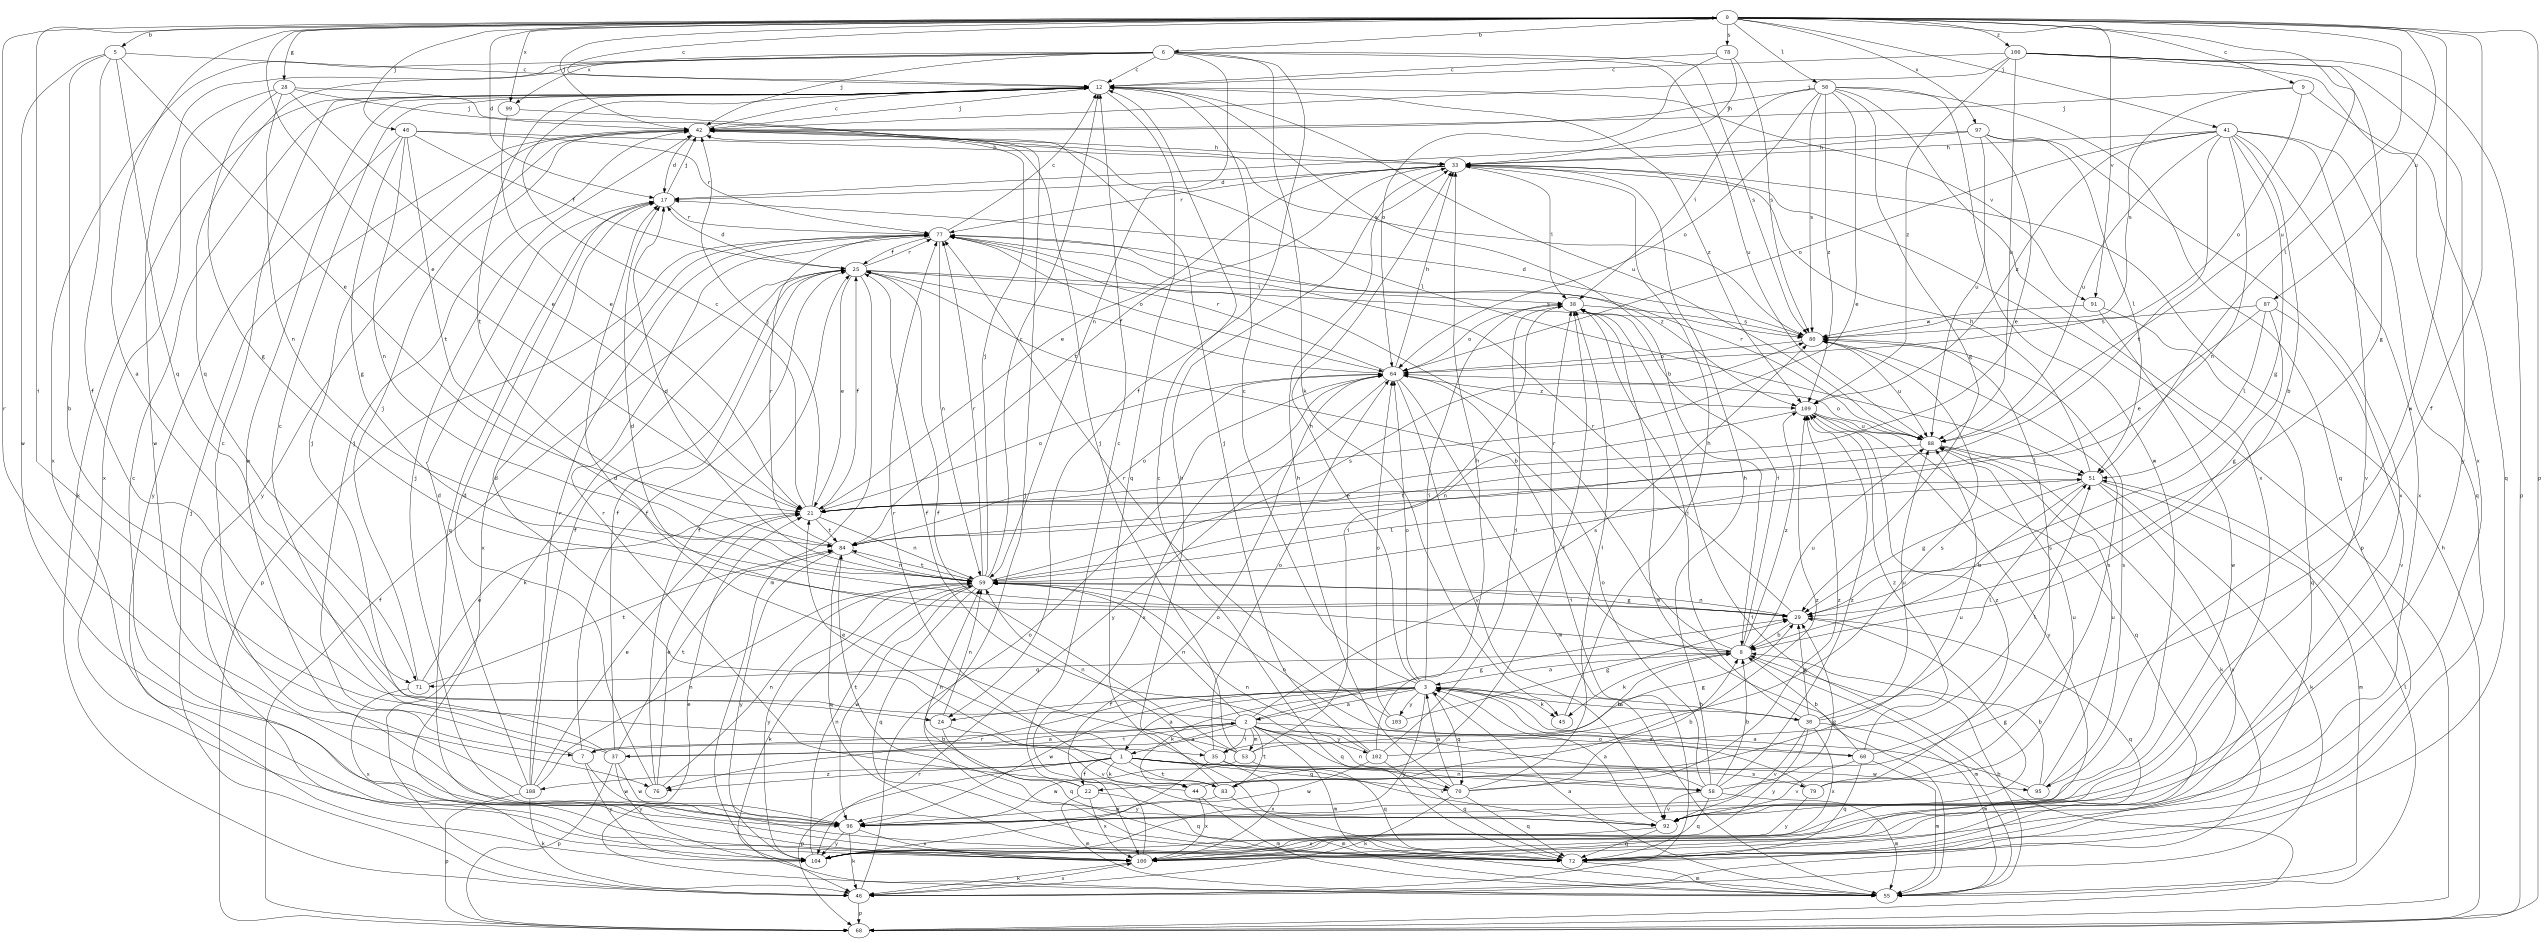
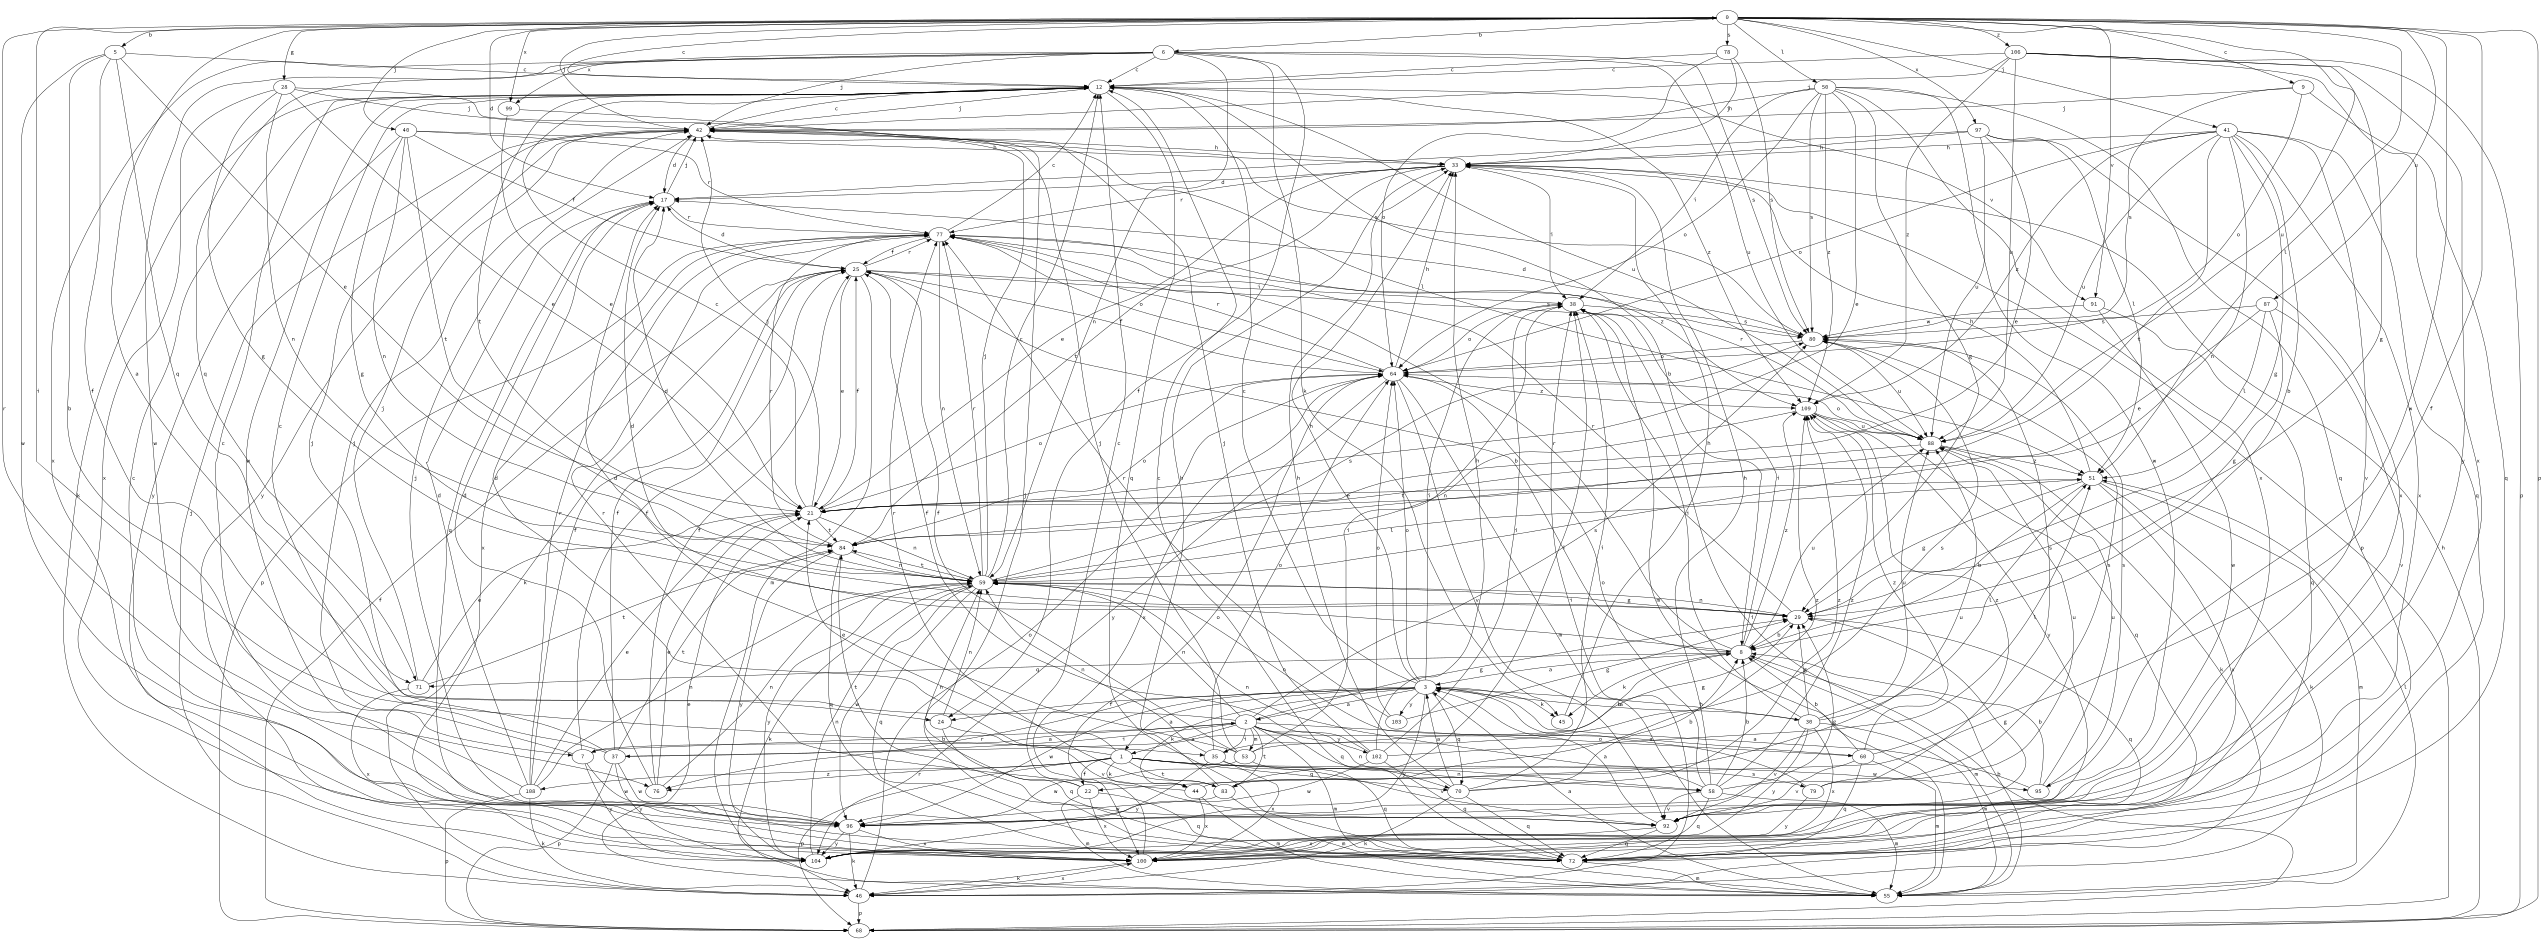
edge "0" -> "21": removed, label "e"
edge "88" -> "51": label "l" -> "z"
